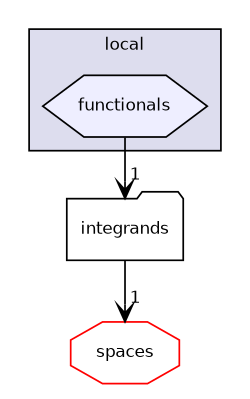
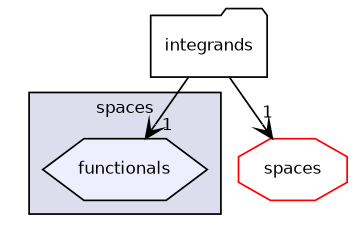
cluster "local": label "local" -> "spaces"
edge "functionals" -> "integrands": reversed
